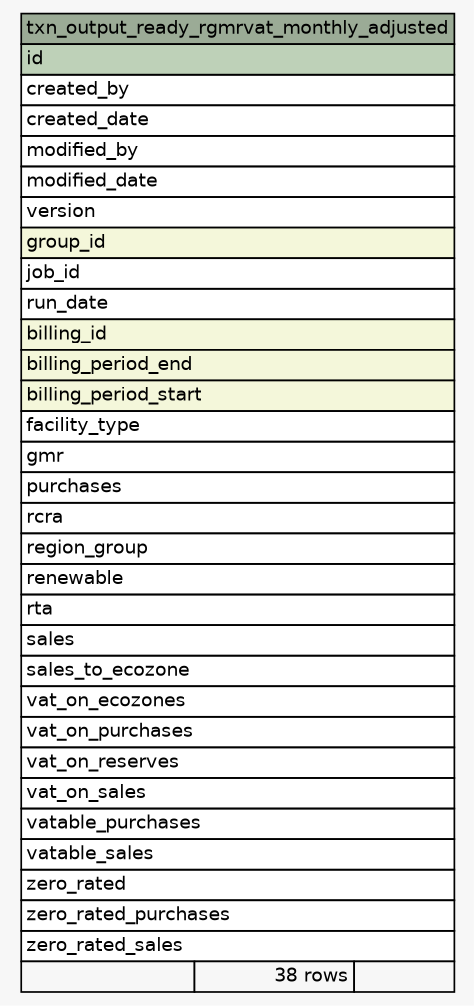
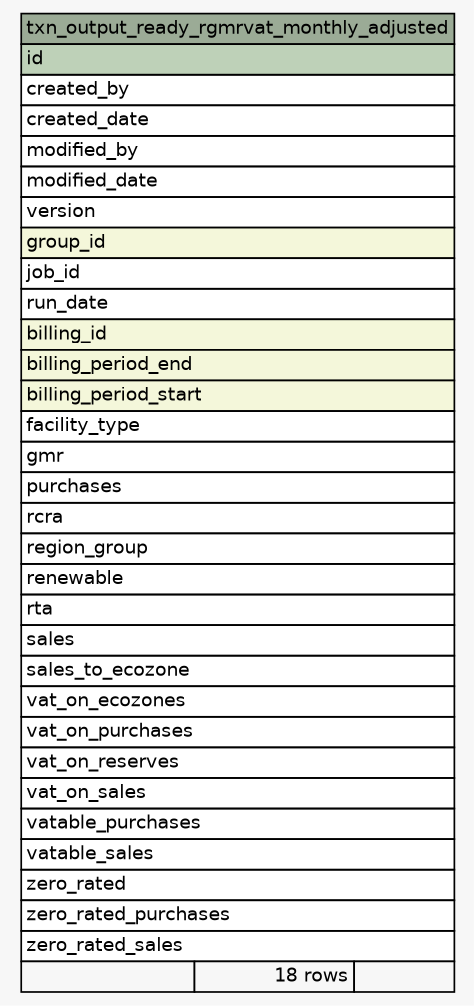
node "txn_output_ready_rgmrvat_monthly_adjusted": text "38 rows" -> "18 rows"
